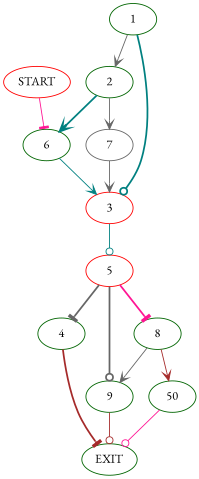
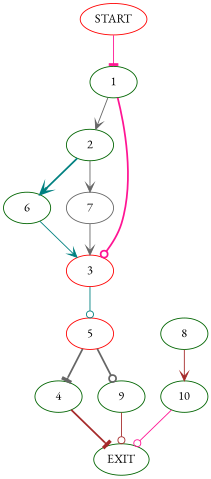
edge "START" -> "6": now "START" -> "1"
edge "1" -> "3": color teal -> deeppink
edge "5" -> "8": removed
edge "8" -> "9": removed
node "50": label "50" -> "10"
